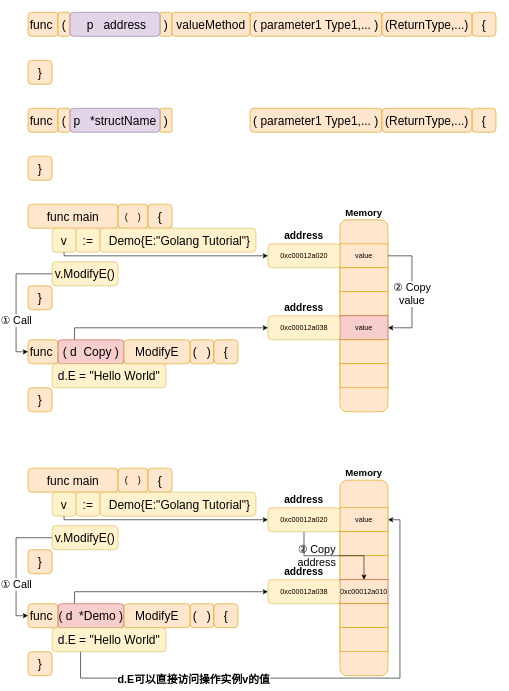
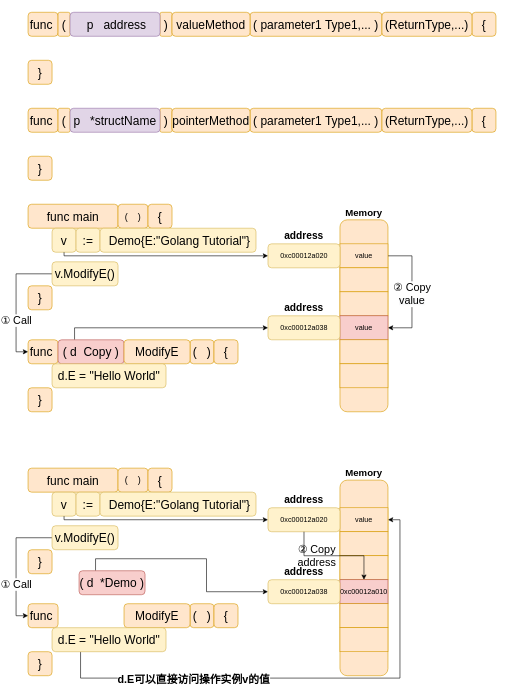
node "pointerMethod": added
node "0xc00012a010": fillcolor #ffe6cc -> #f8cecc
node "( d *Demo )": moved (91, 616) -> (112, 583)
